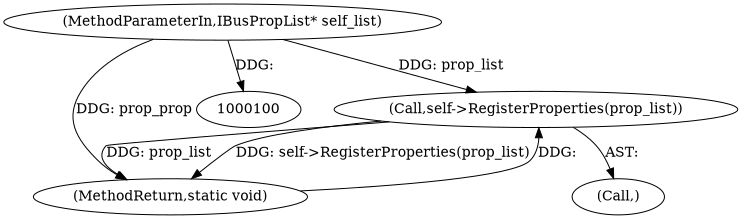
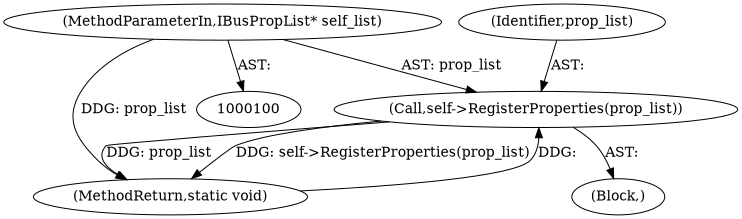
node "(Identifier,prop_list)": added
edge "(MethodParameterIn,IBusPropList* self_list)" -> "1000100": label "DDG: " -> "AST: "
edge "(MethodParameterIn,IBusPropList* self_list)" -> "(Call,self->RegisterProperties(prop_list))": label "DDG: prop_list" -> "AST: prop_list"
edge "(MethodParameterIn,IBusPropList* self_list)" -> "(MethodReturn,static void)": label "DDG: prop_prop" -> "DDG: prop_list"
node "(Call,)": label "(Call,)" -> "(Block,)"
